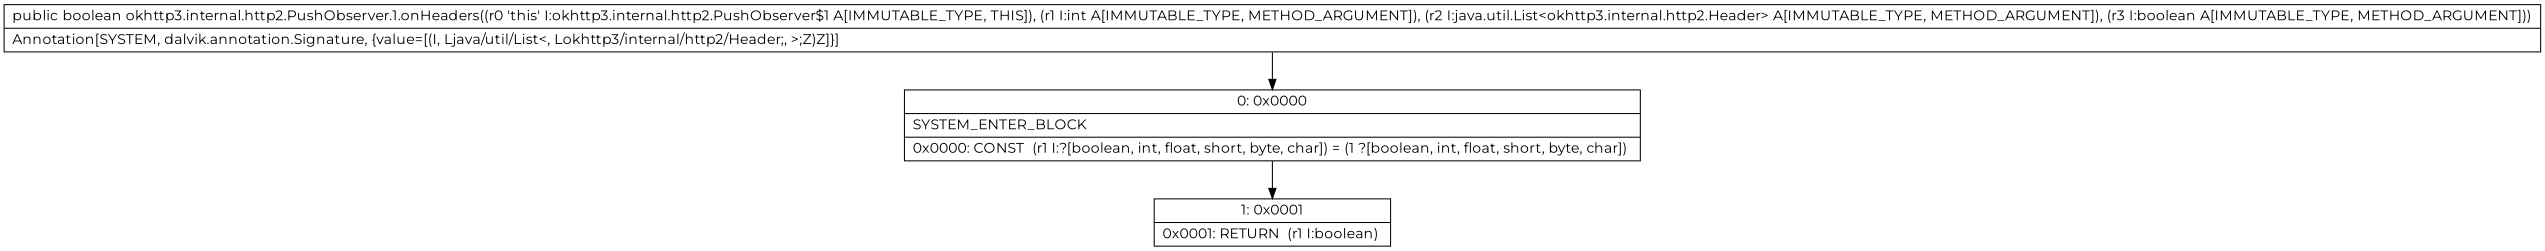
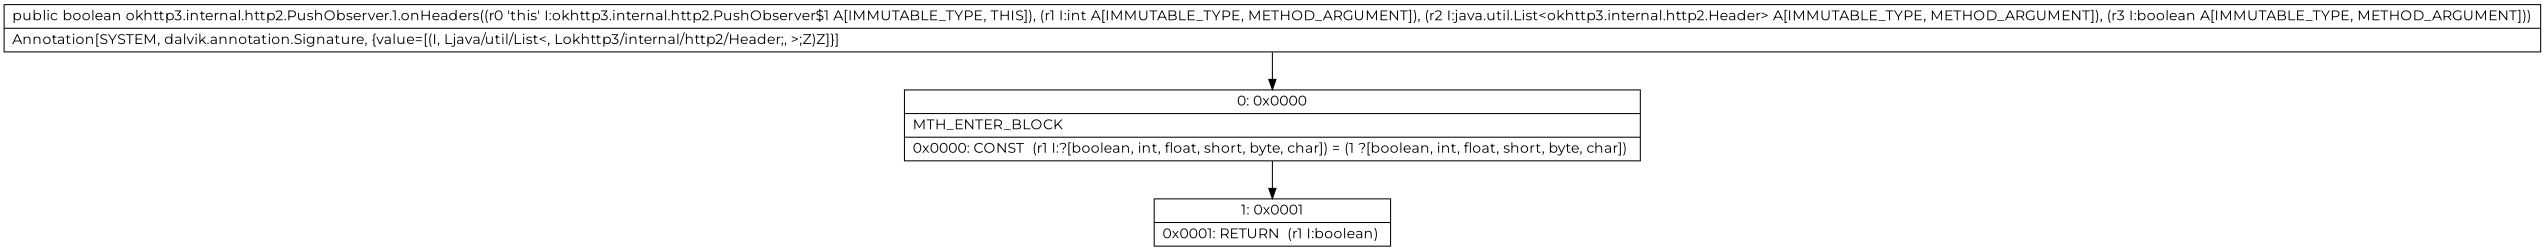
node "0: 0x0000": text "SYSTEM_ENTER_BLOCK" -> "MTH_ENTER_BLOCK"
